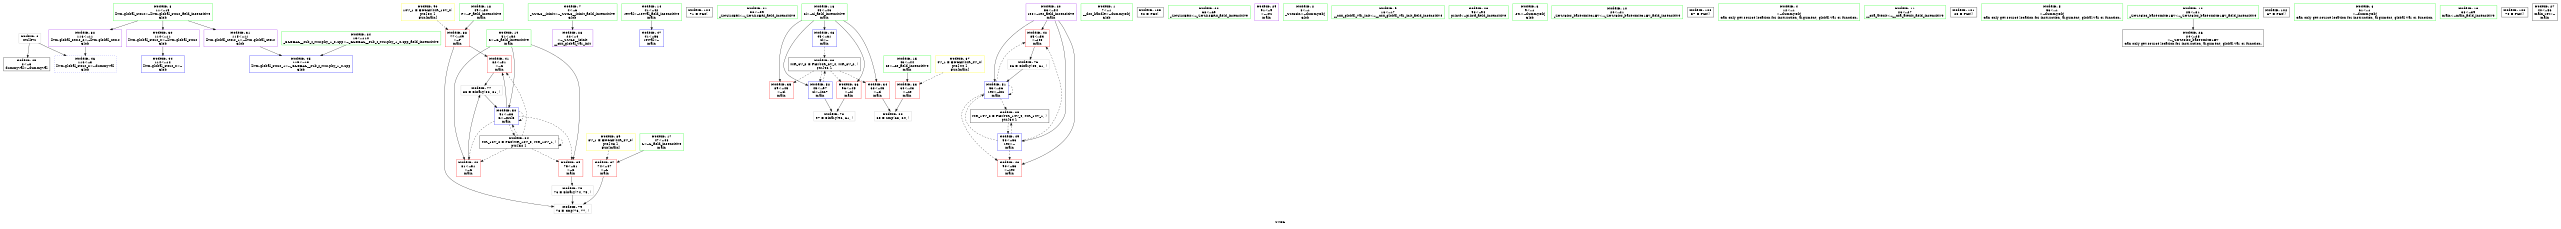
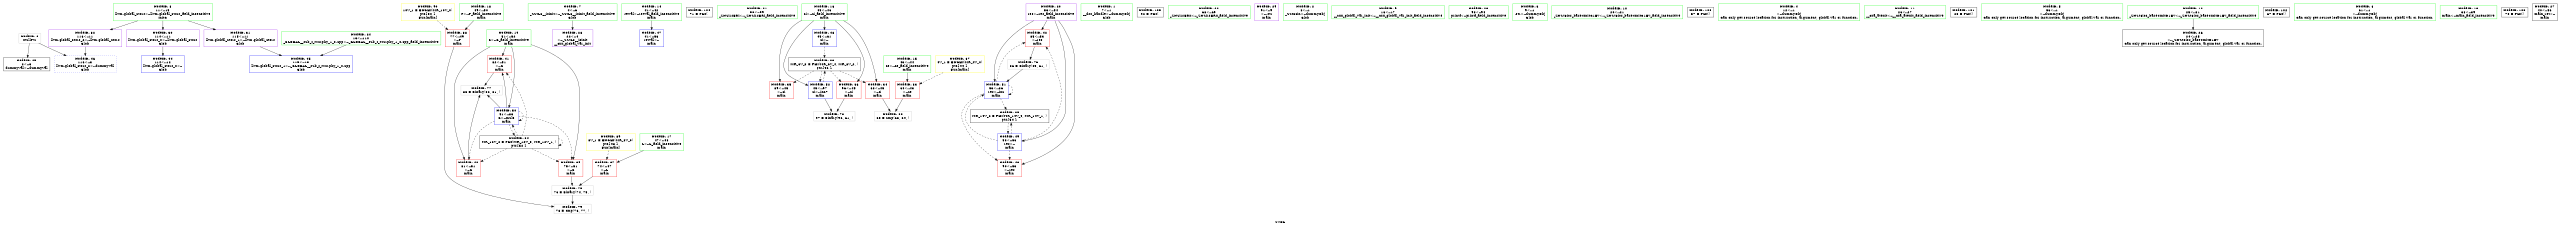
node "NodeID: 8": text "Glob" -> "InitC"
edge "NodeID: 38" -> "NodeID: 41": now "NodeID: 19" -> "NodeID: 41"
edge "NodeID: 77" -> "NodeID: 50": reversed
edge "NodeID: 37" -> "NodeID: 79": now "NodeID: 37" -> "NodeID: 75"
